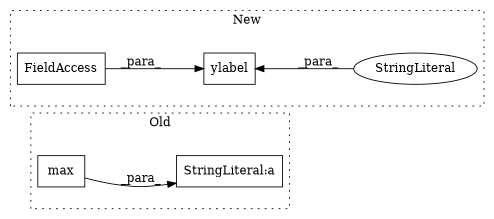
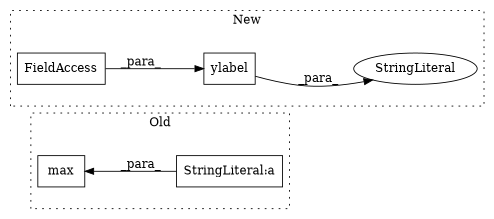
edge "StringLiteral" -> "ylabel": reversed
edge "max" -> "StringLiteral:a": reversed
